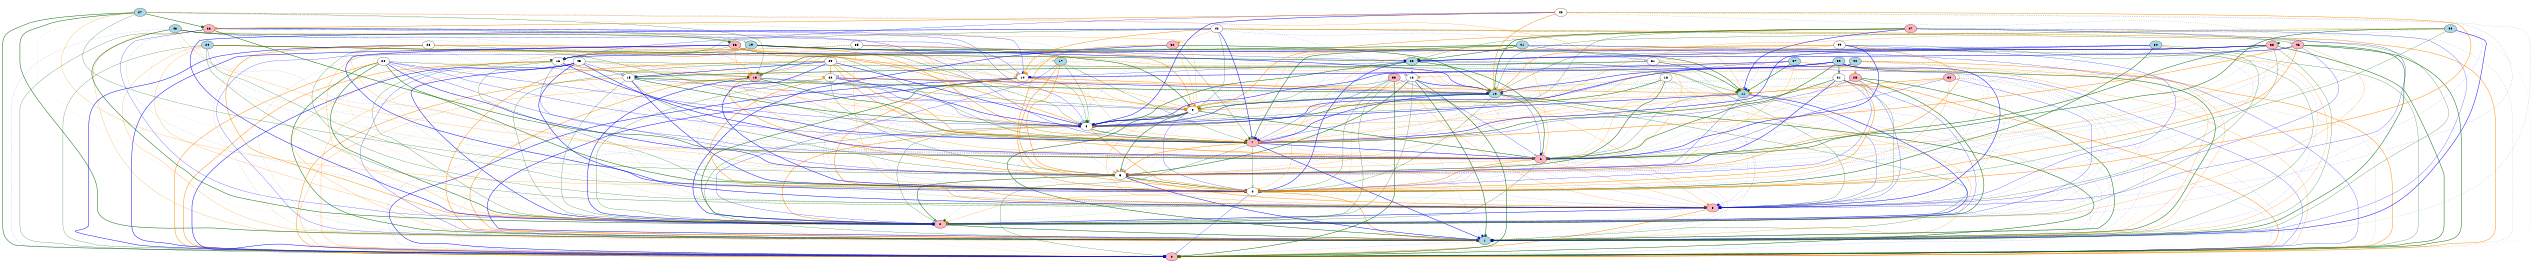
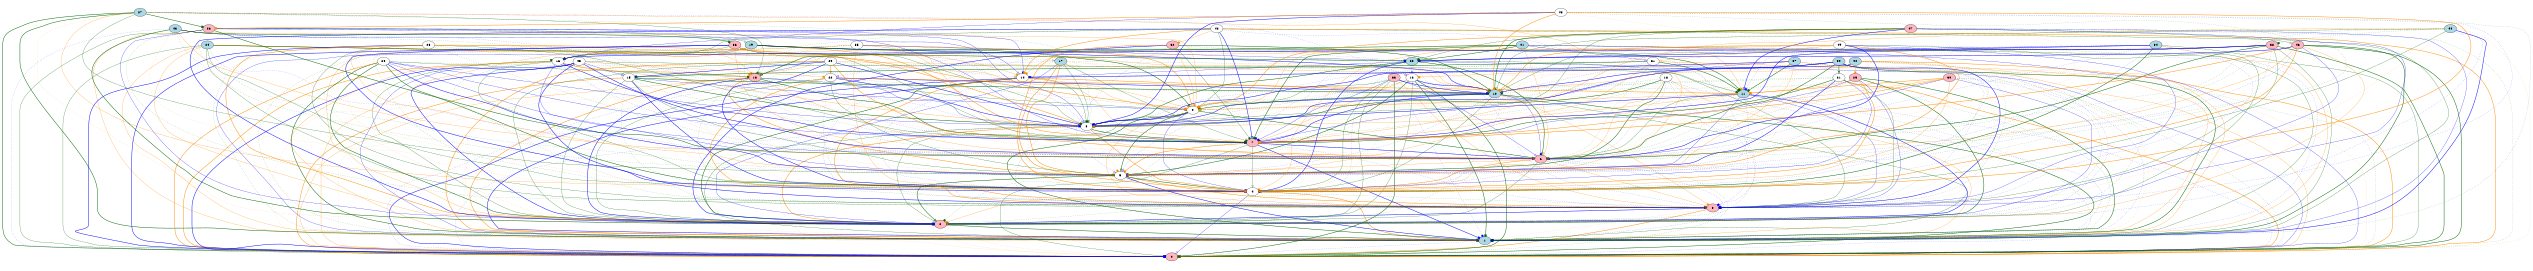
edge "33" -> "10": style dotted -> bold
edge "44" -> "6": style bold -> dotted
edge "29" -> "7": now "30" -> "7"
edge "21" -> "2": removed
